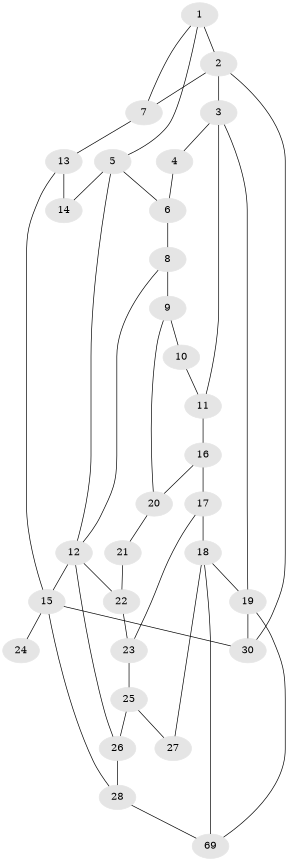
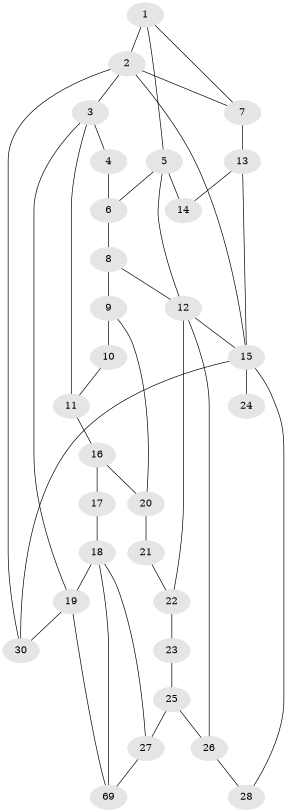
edge "2" -- "15": added
edge "17" -- "23": removed
edge "28" -- "69": now "27" -- "69"
